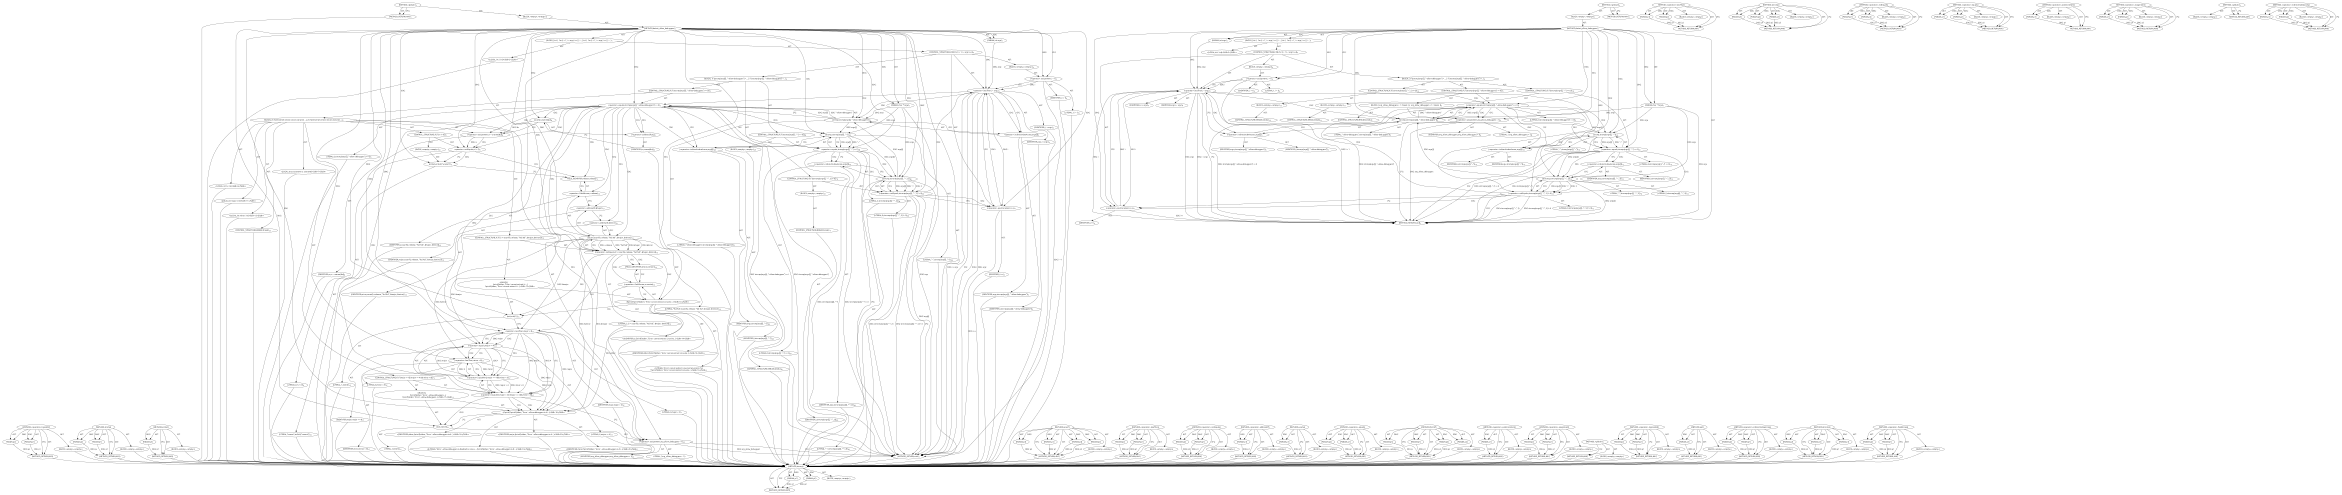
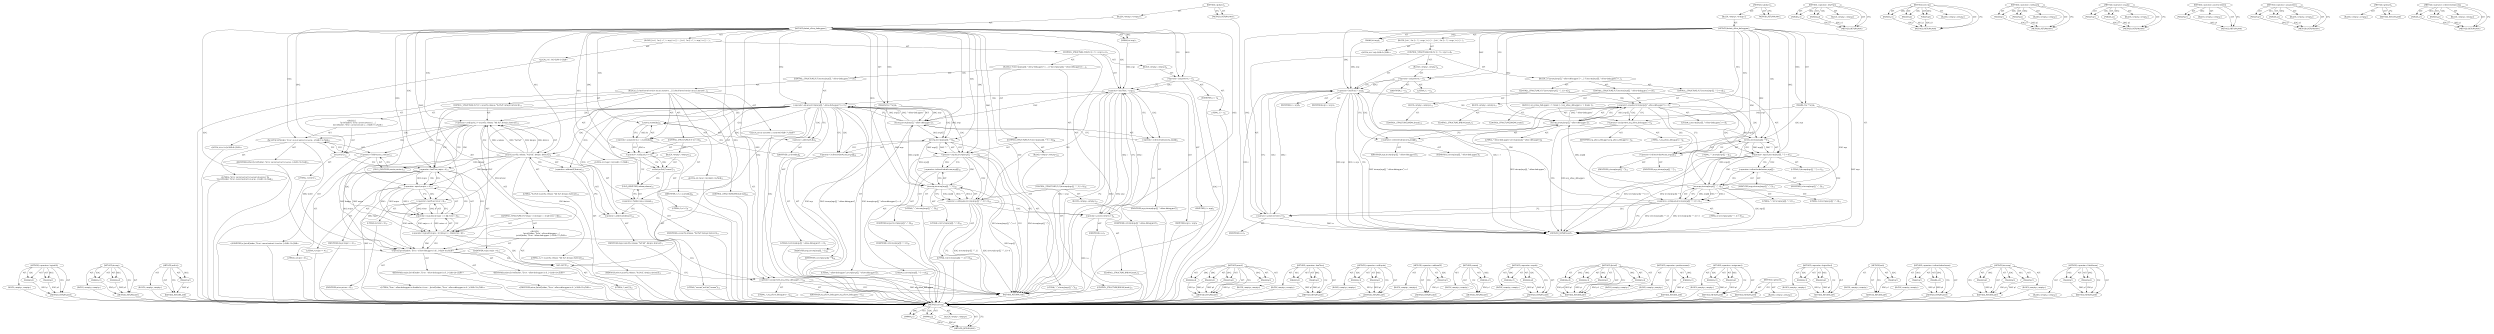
edge "(<operator>.assignment,rv = uname(&u))" -> "(uname,uname(&u))": added, label "AST:"
edge "(<operator>.addressOf,&major)" -> "(<operator>.addressOf,&minor)": reversed
edge "(<operator>.lessThan,major < 4)" -> "(<operator>.logicalAnd,major == 4 && minor < 8)": now "(<operator>.fieldAccess,u.version)" -> "(<operator>.logicalAnd,major == 4 && minor < 8)"
edge "(<operator>.lessThan,minor < 8)" -> "(IDENTIFIER,minor,minor < 8)": label "AST: " -> "DDG: i++"
